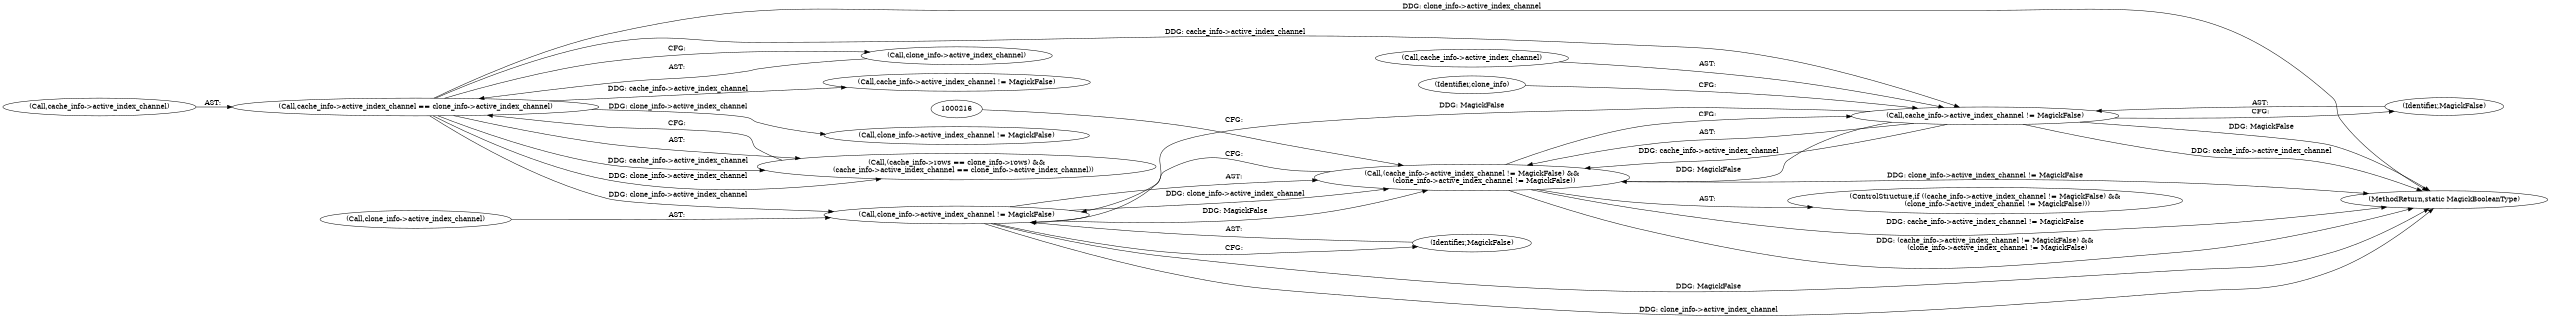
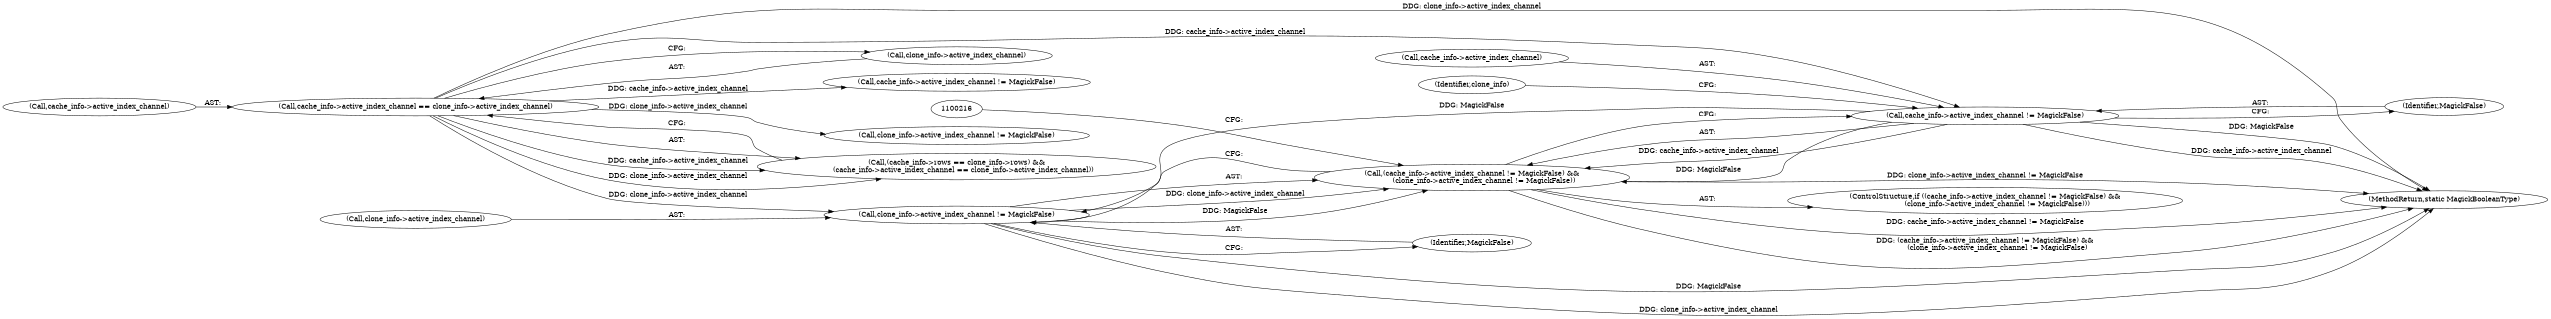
node "1000216": label "1000216" -> "1100216"
